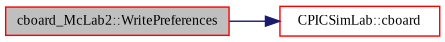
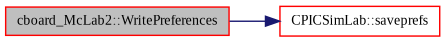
node "CPICSimLab::cboard": label "CPICSimLab::cboard" -> "CPICSimLab::saveprefs"
